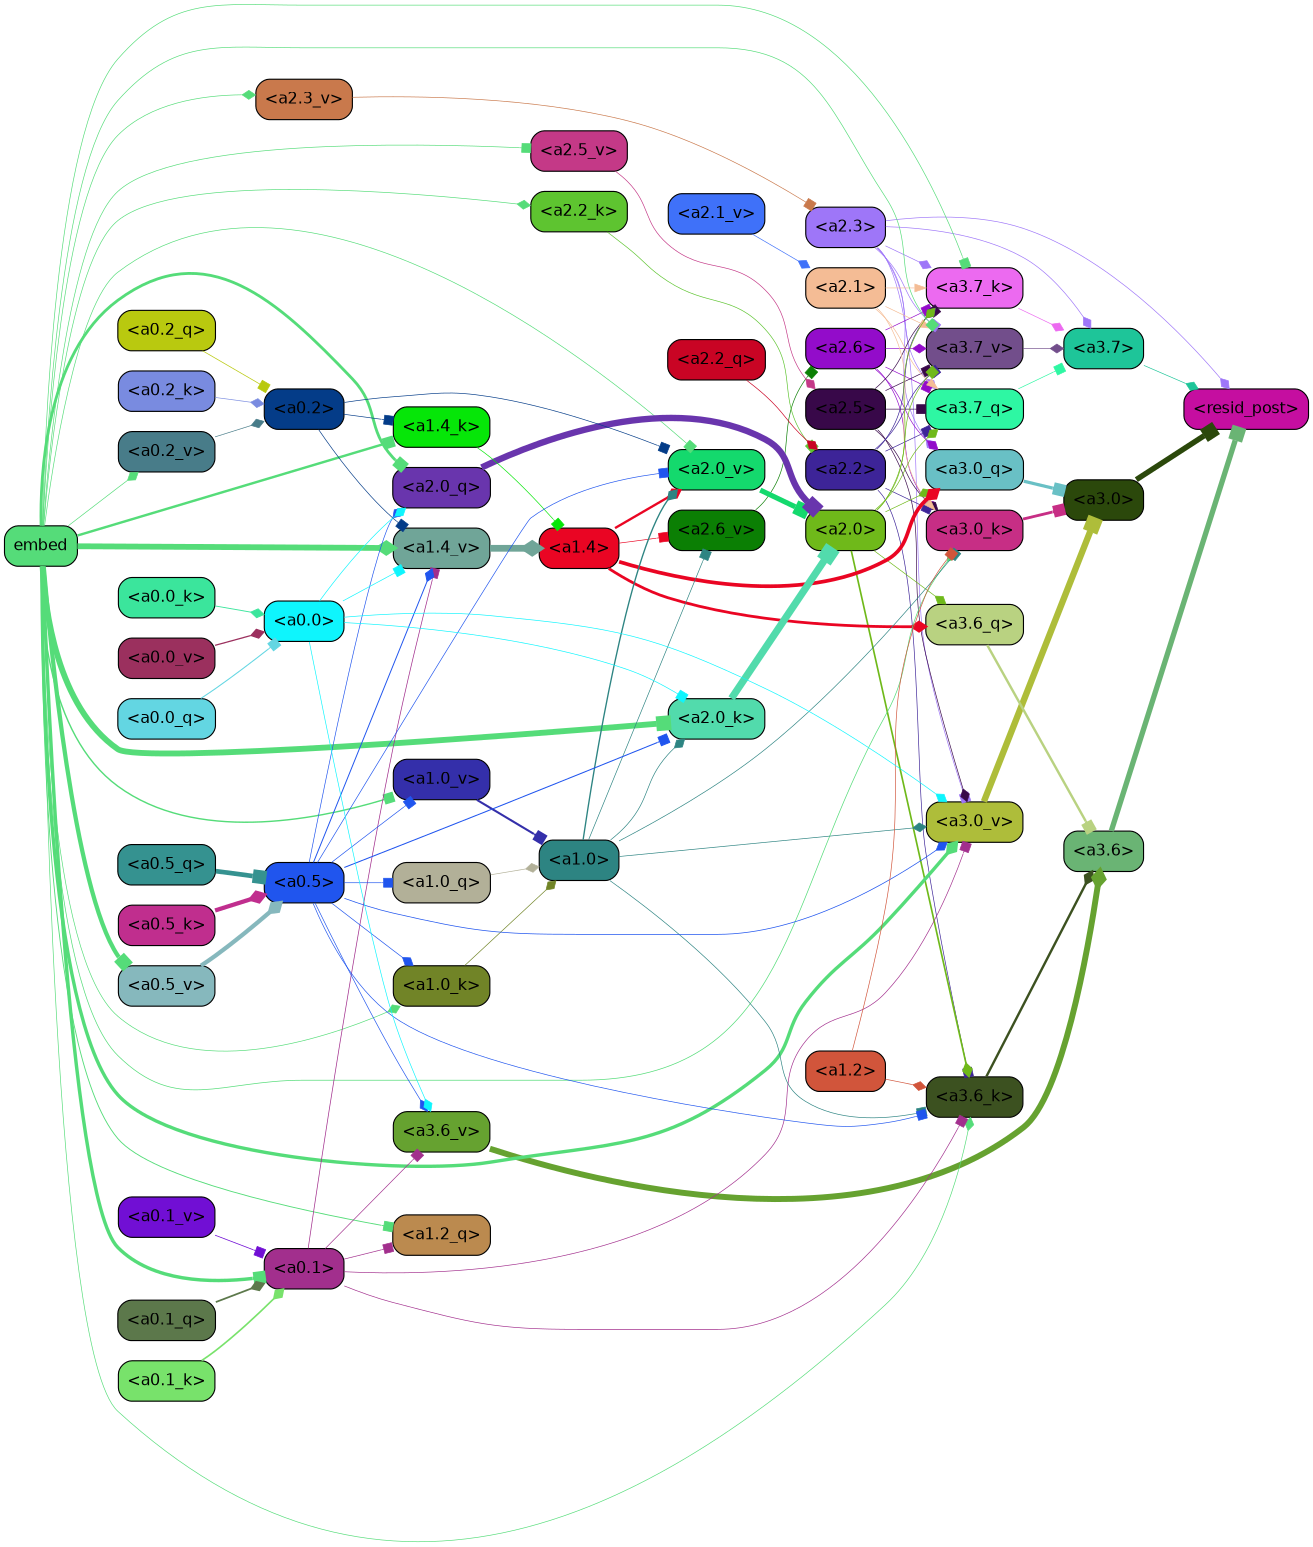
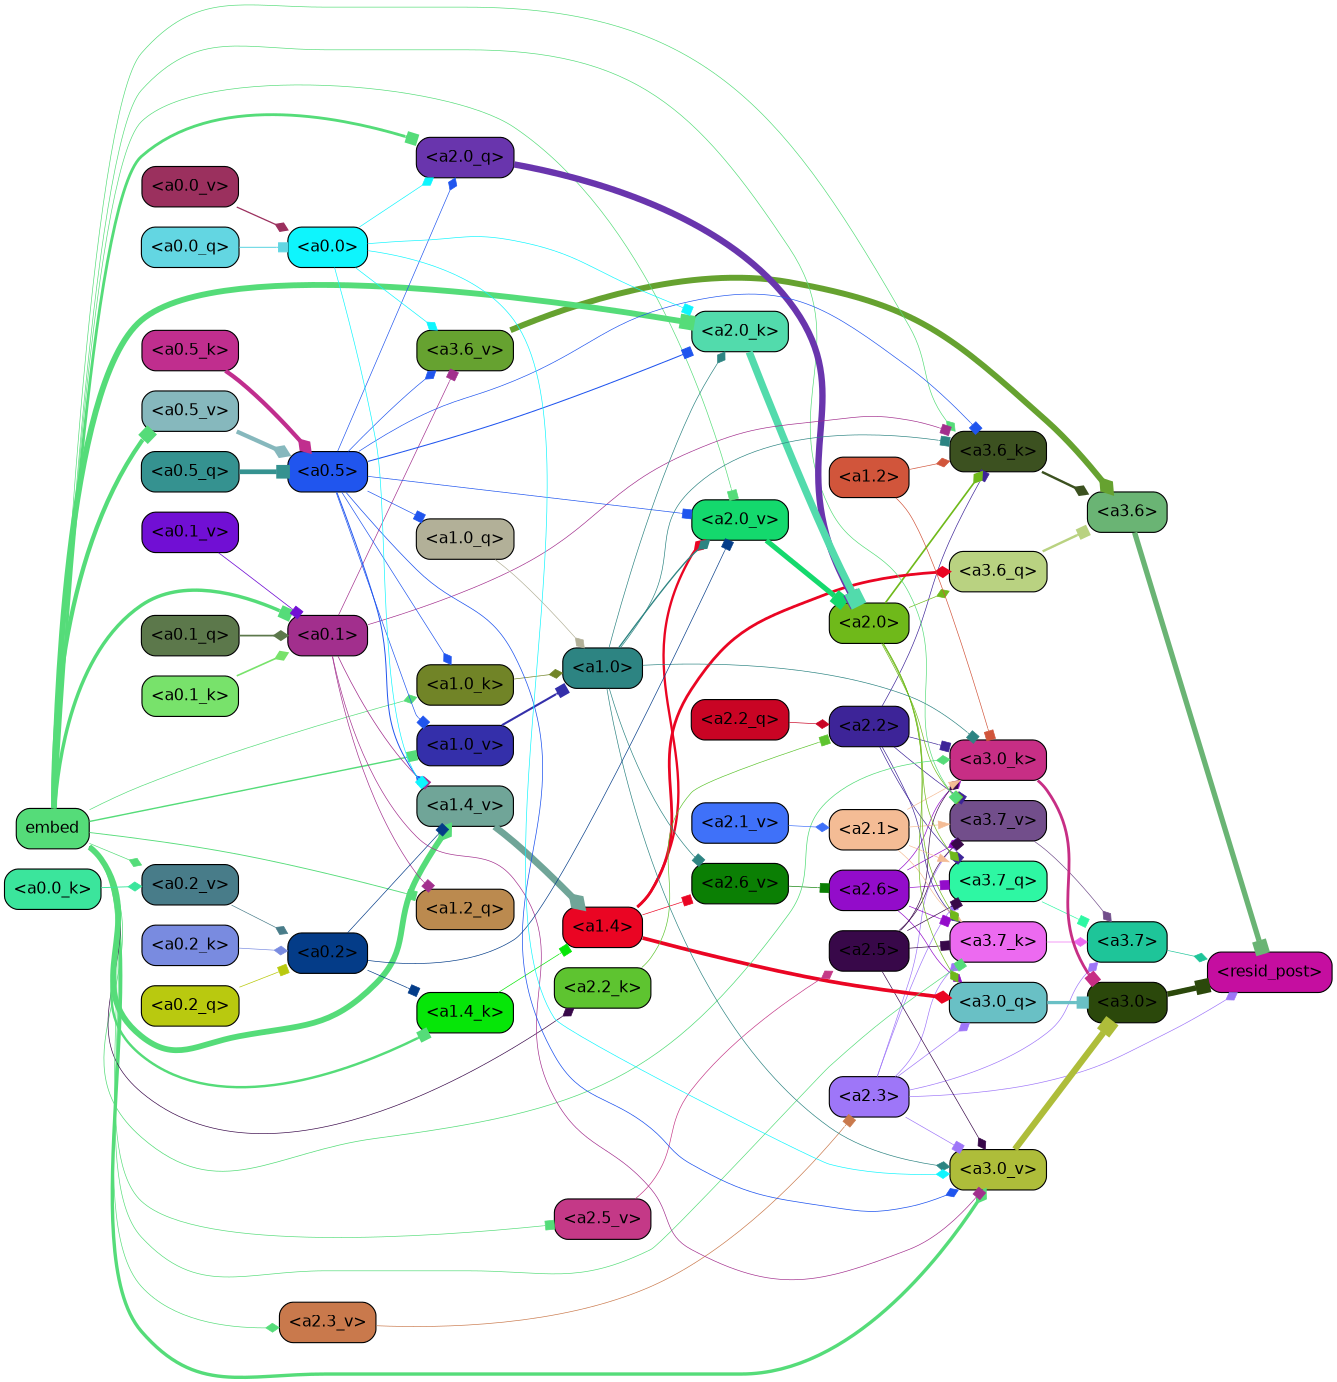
edge "embed" -> "<a2.2_k>": color #55dc79 -> #380849
edge "<a0.0_k>" -> "<a0.0>": now "<a0.0_k>" -> "<a0.2_v>"
